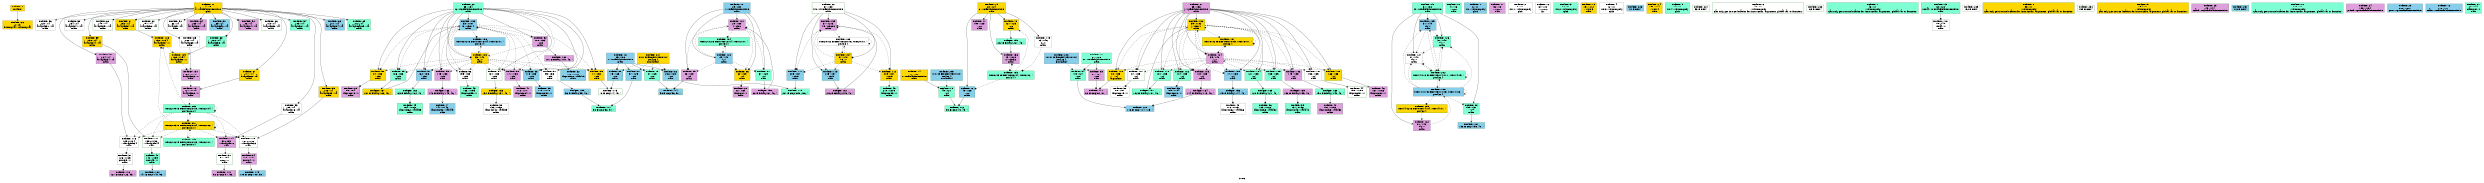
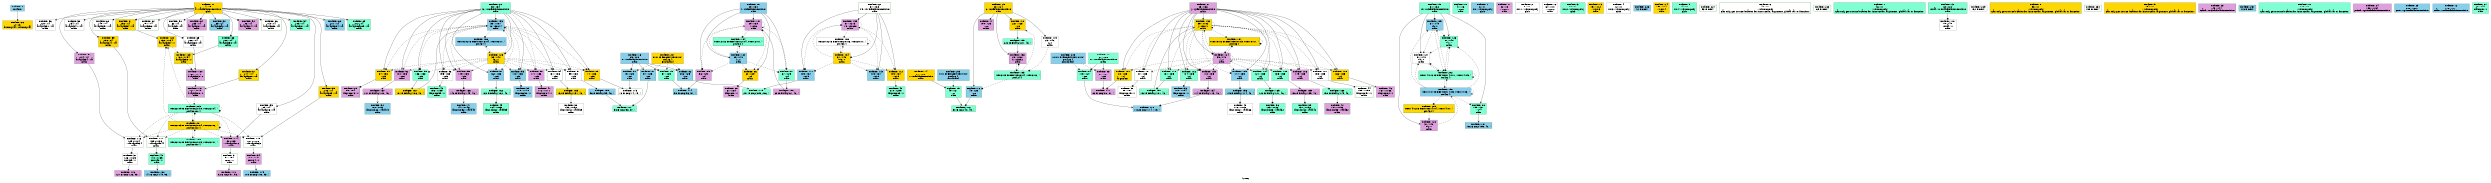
node "NodeID: 0": fillcolor gold -> skyblue
node "NodeID: 72": text "for" -> "main"
edge "NodeID: 92" -> "NodeID: 123": reversed
node "NodeID: 161": removed
